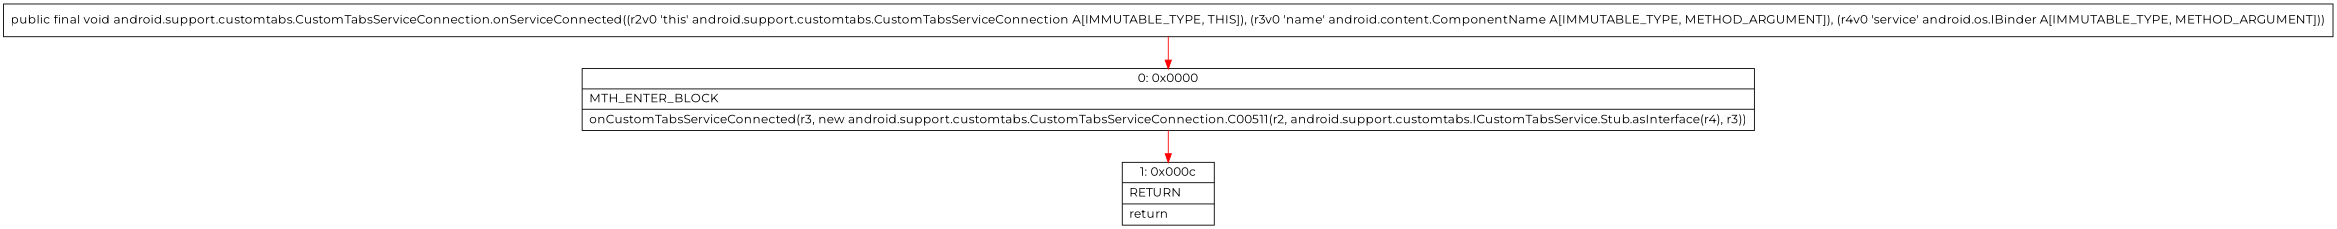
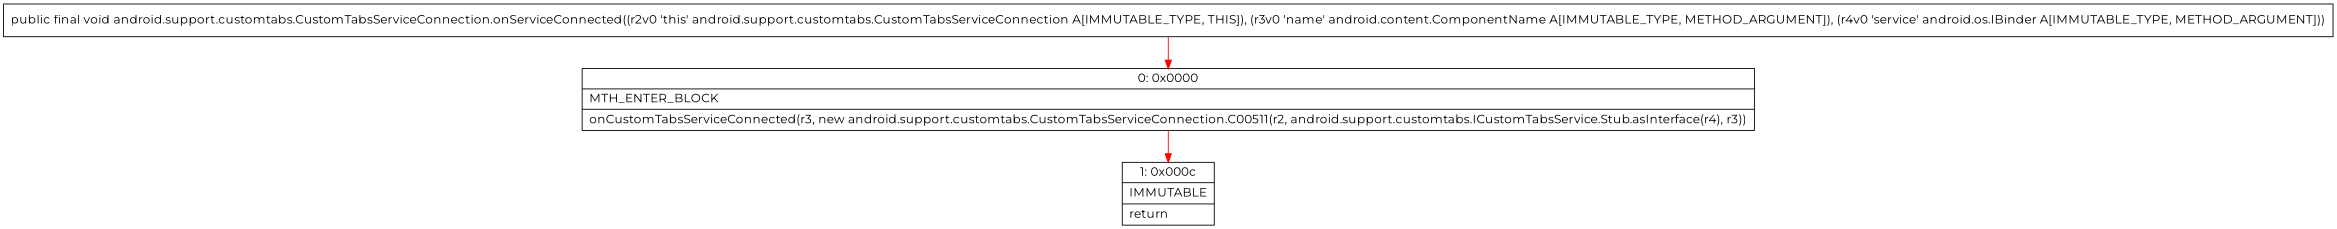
node "1: 0x000c": text "RETURN" -> "IMMUTABLE"
